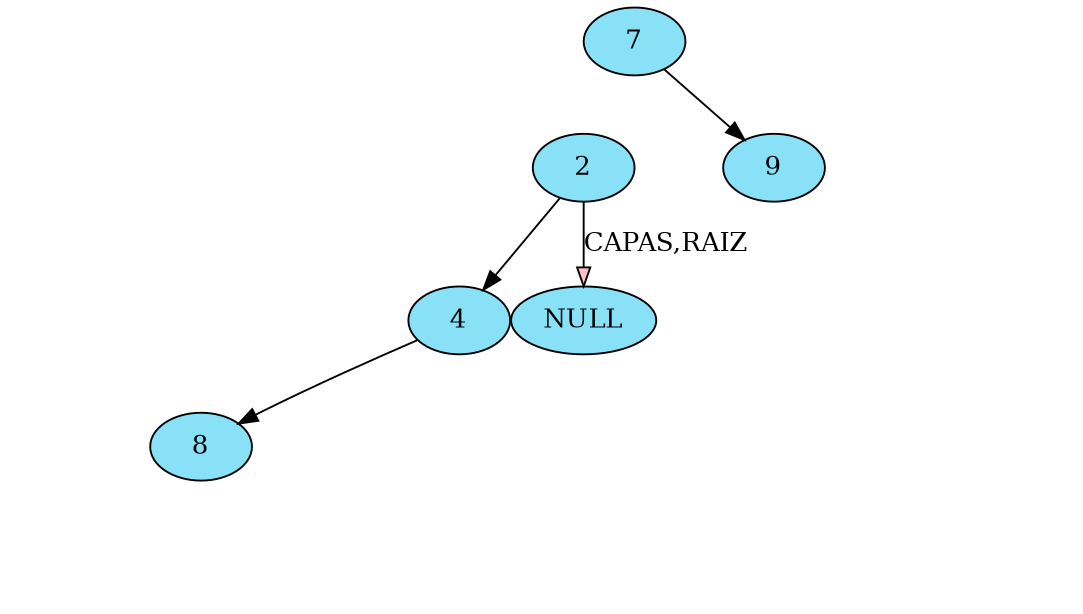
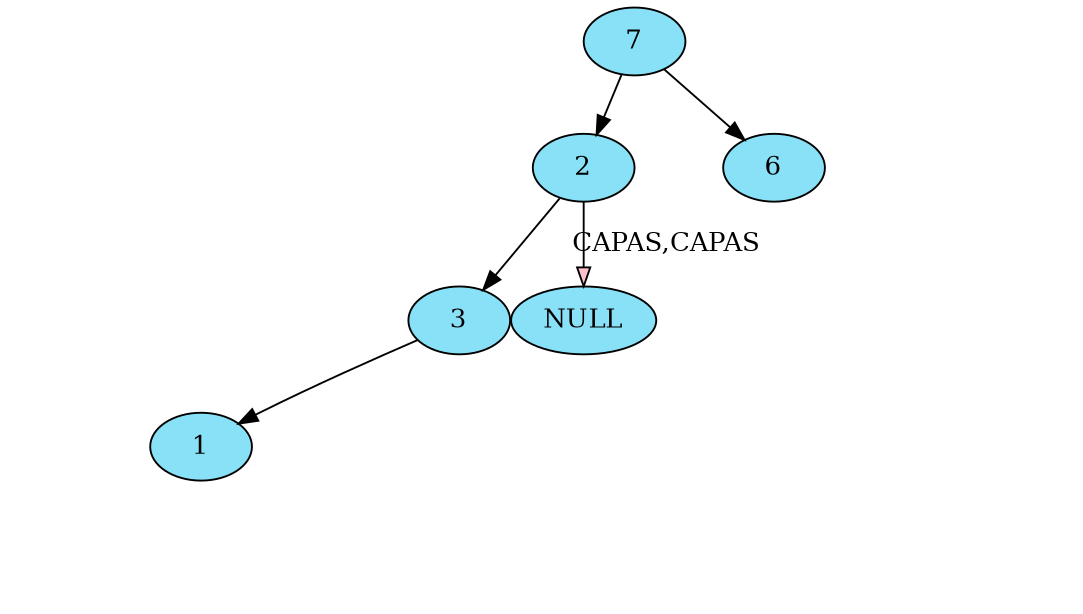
edge "7" -> "2": added
node "9": label "9" -> "6"
edge "2" -> "NULL": label "CAPAS,RAIZ" -> "CAPAS,CAPAS"
node "4": label "4" -> "3"
node "8": label "8" -> "1"
